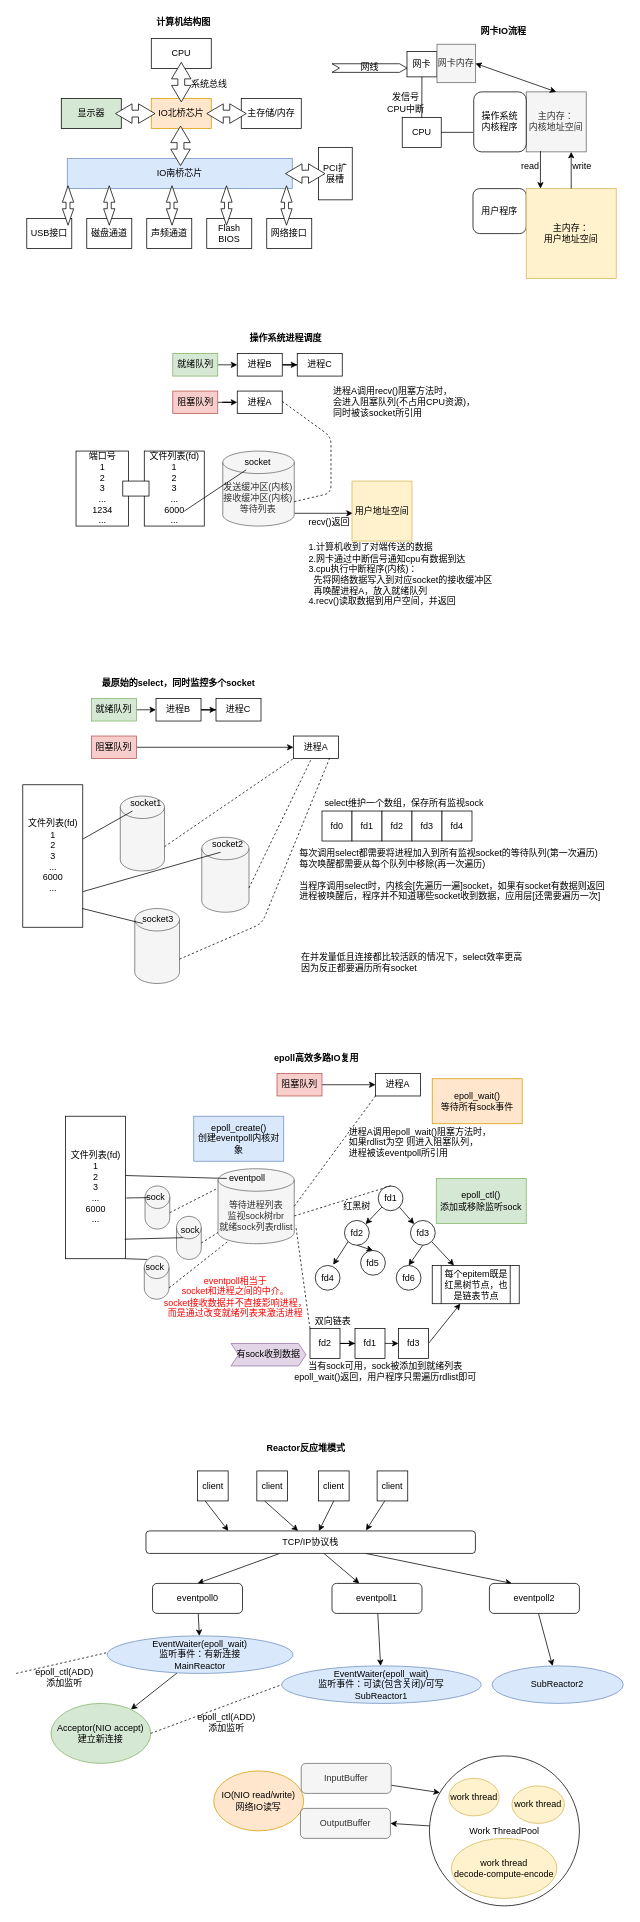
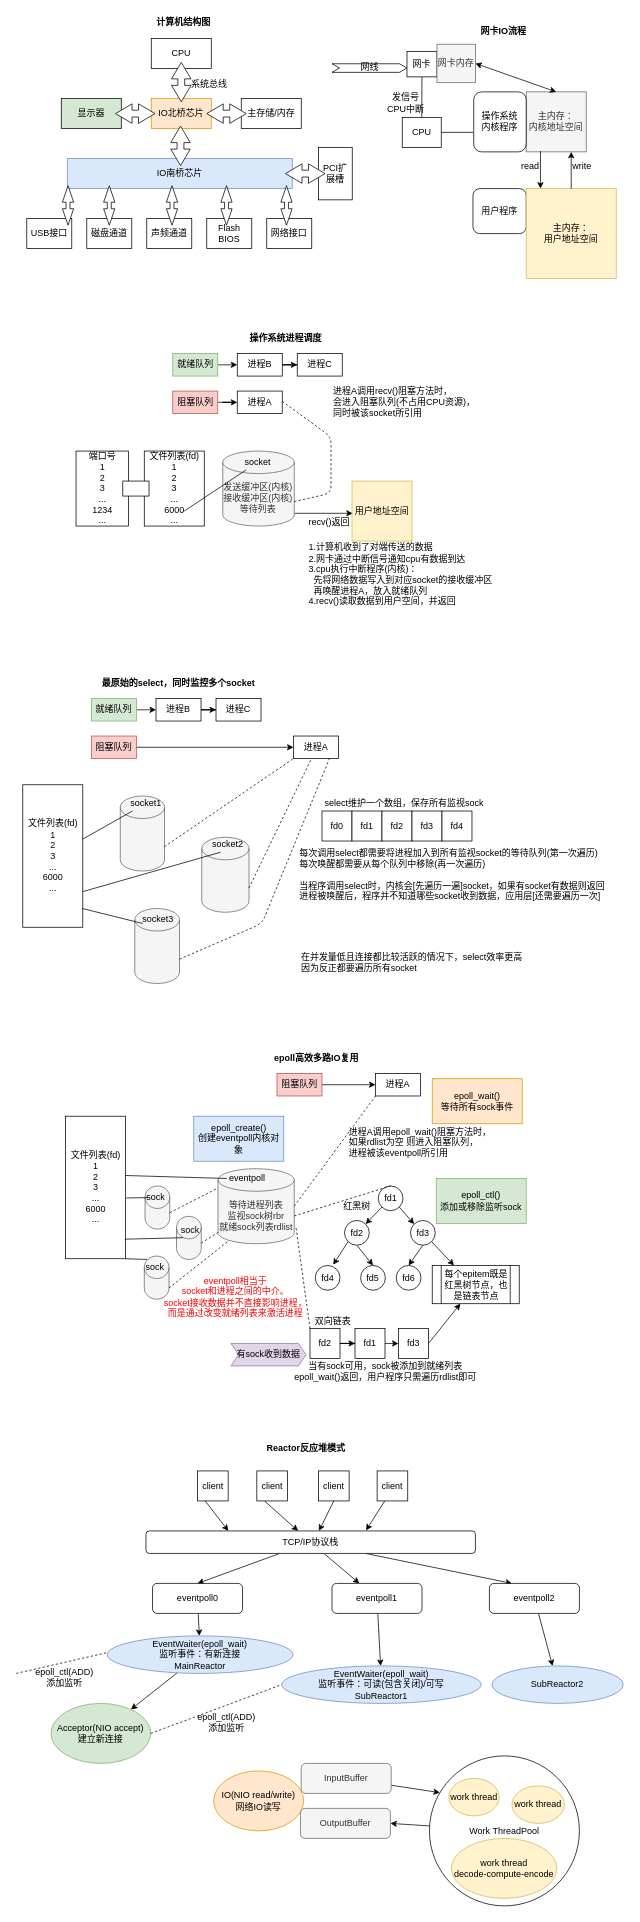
node "fd5": moved (373, 1263) -> (373, 1278)
